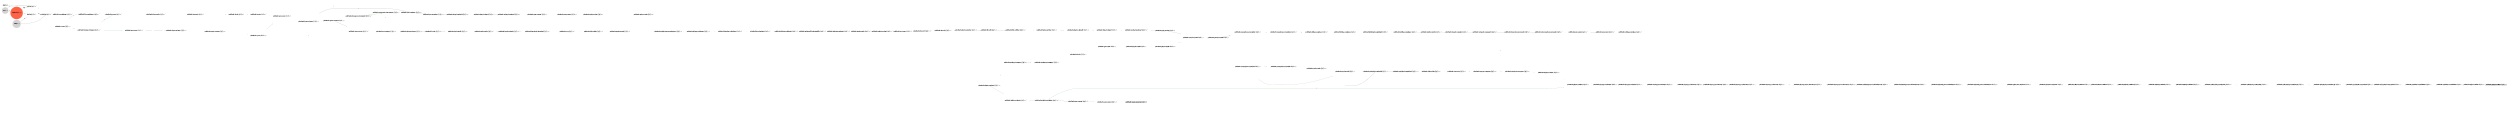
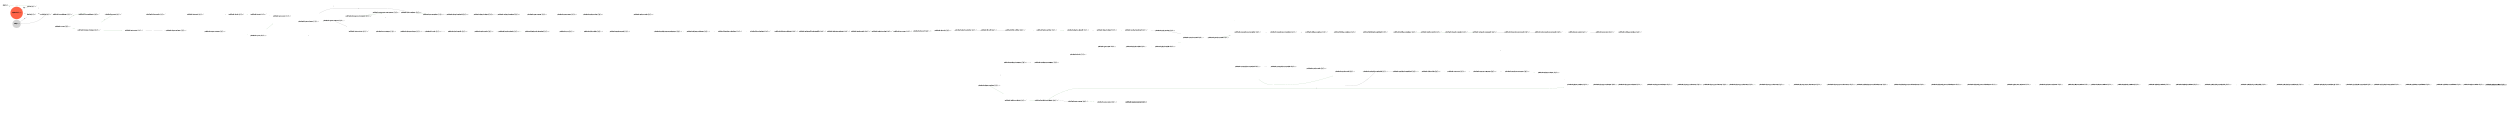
node "CmdTopics['0', '1', '0']": removed
